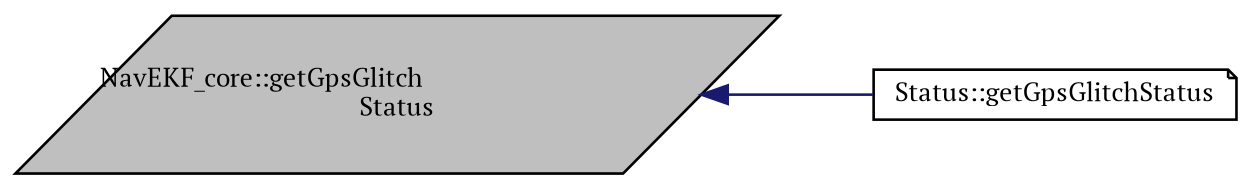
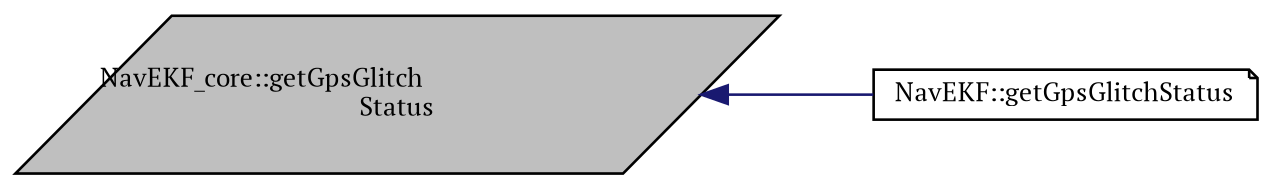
node "Status::getGpsGlitchStatus": label "Status::getGpsGlitchStatus" -> "NavEKF::getGpsGlitchStatus"
